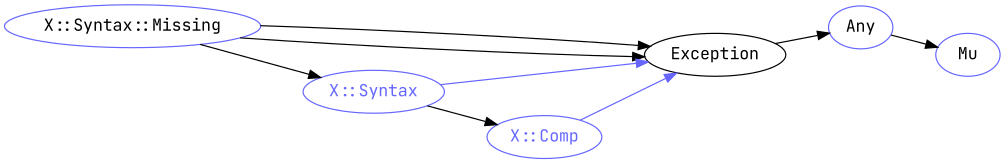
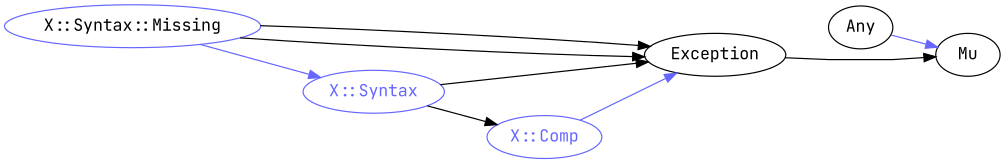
node "Any": color #6666ff -> #000000
edge "Exception" -> "Any": now "Exception" -> "Mu"
edge "Any" -> "Mu": color #000000 -> #6666ff
node "Mu": color #6666ff -> #000000
edge "X::Syntax::Missing" -> "X::Syntax": color #000000 -> #6666ff
edge "X::Syntax" -> "Exception": color #6666ff -> #000000
